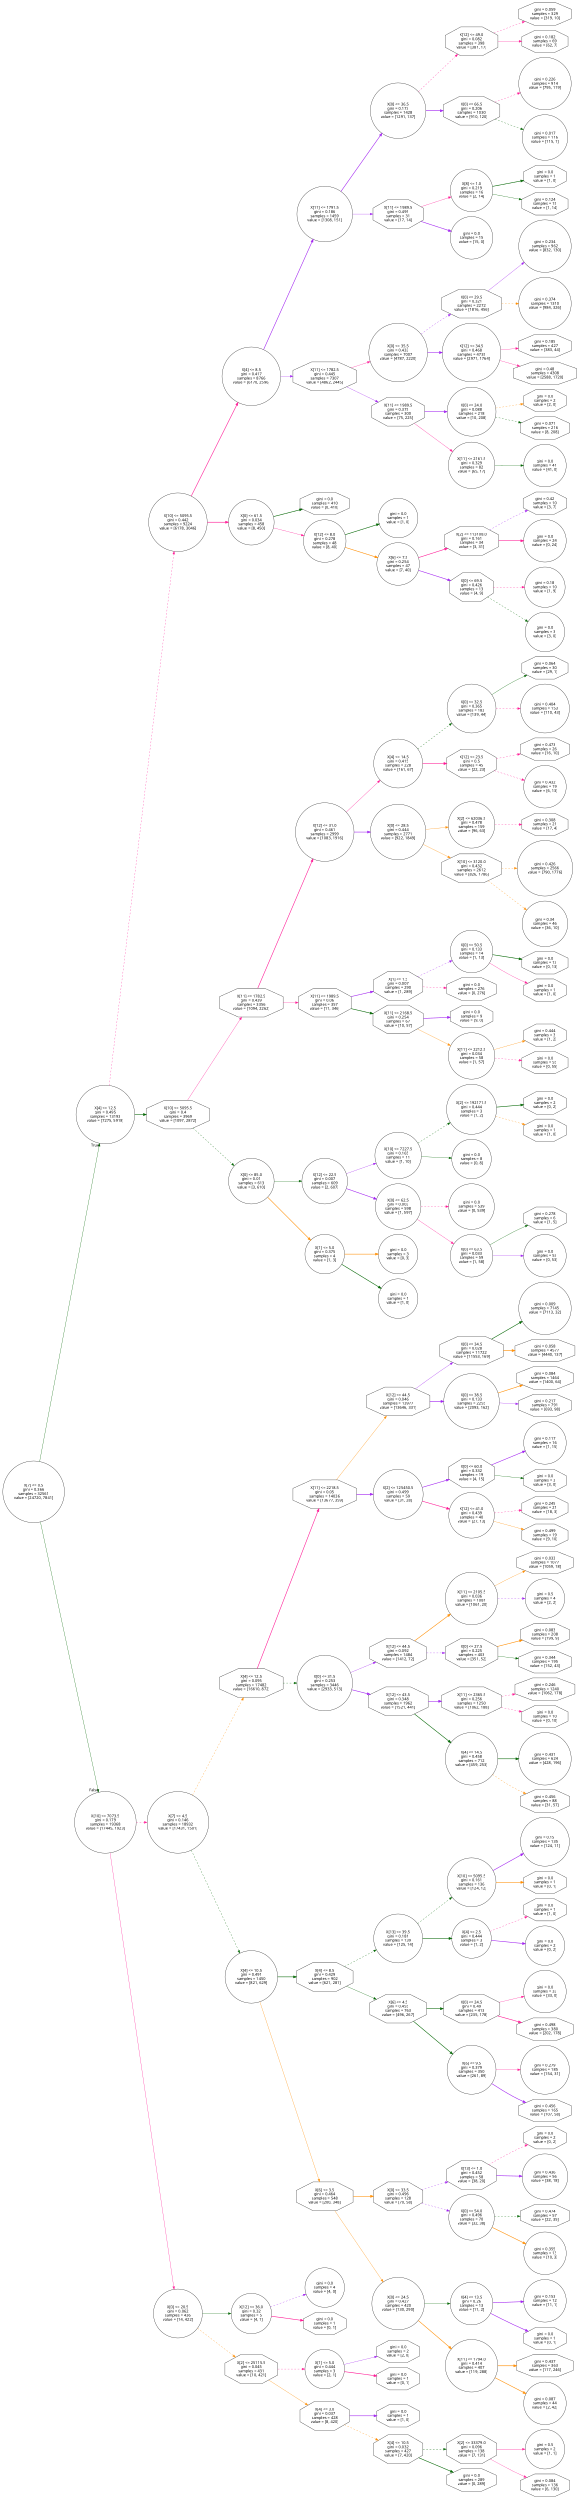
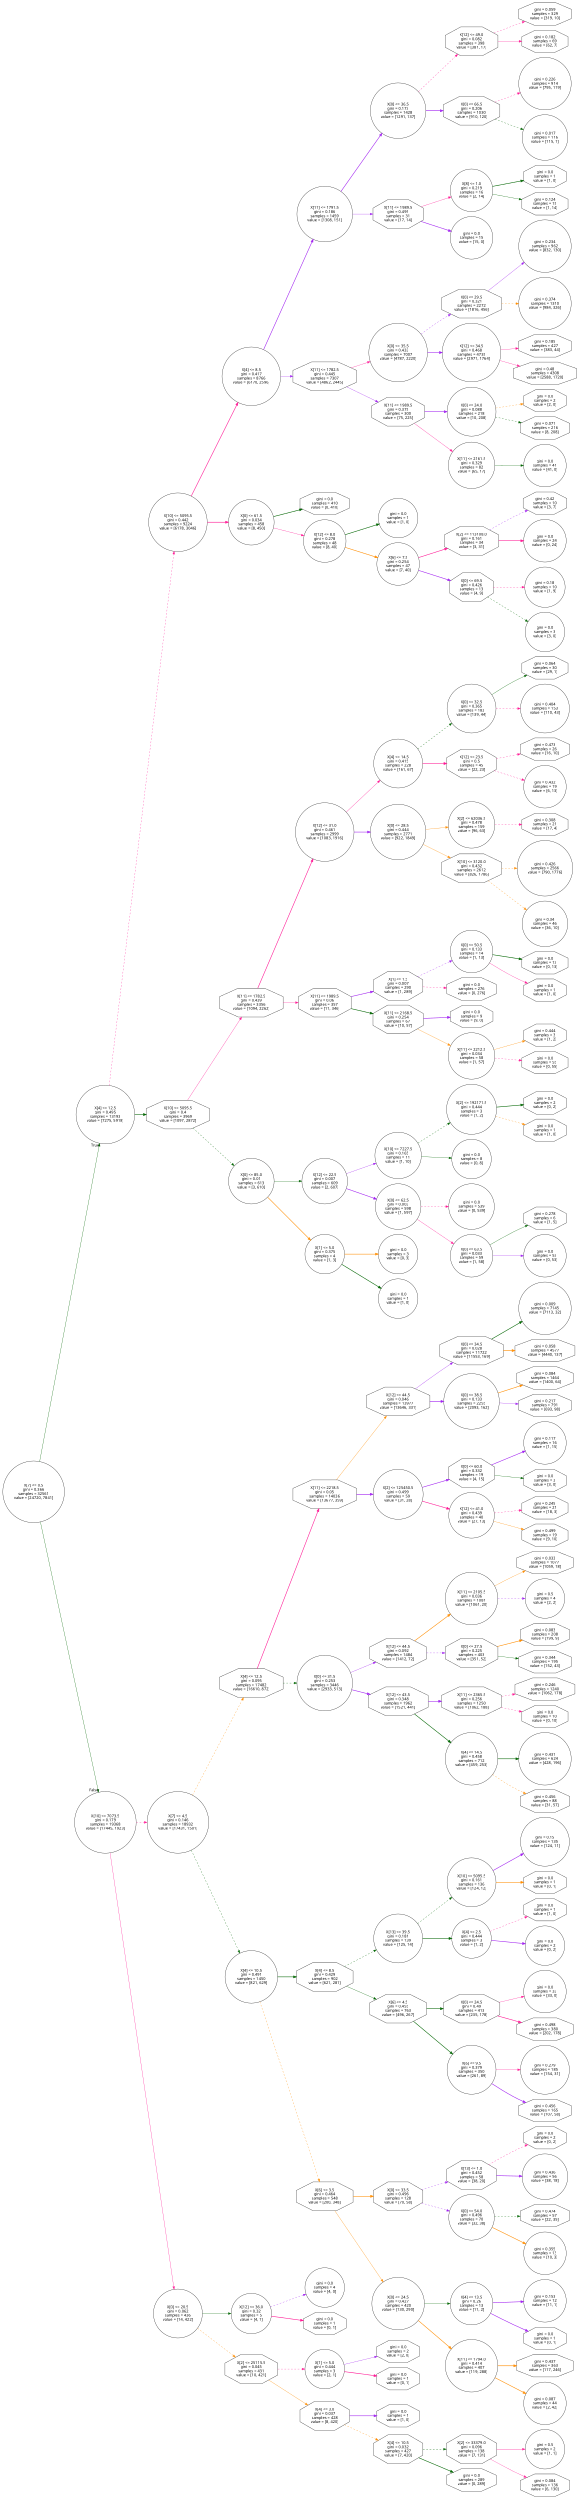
edge "X[4] <= 10.5 gini = 0.491 samples = 1450 value = [821, 629]" -> "X[6] <= 3.5 gini = 0.464 samples = 548 value = [200, 348]": style solid -> dashed
